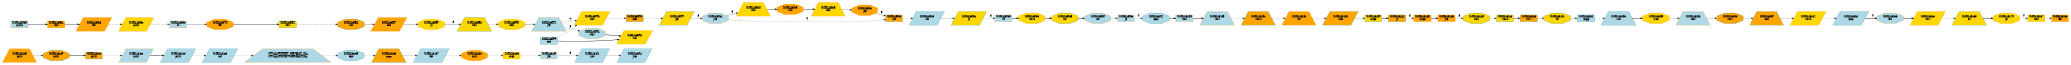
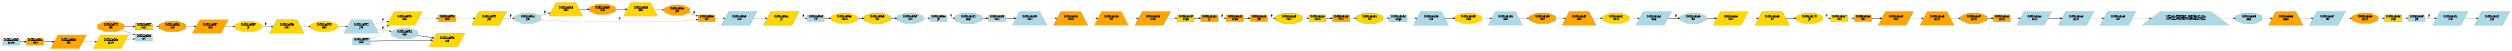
edge "0x0041e164 loop" -> "0x0041e166 leal": label "T" -> "F"
node "0x0041e162 movb": shape parallelogram -> octagon
node "0x0041e164 loop": color teal -> darkorange
node "0x0041e1c3 movl": added
edge "0x0041e06d orl" -> "0x0041e070 leal": reversed
node "0x0041e1ed cmpl": color darkorange -> teal
